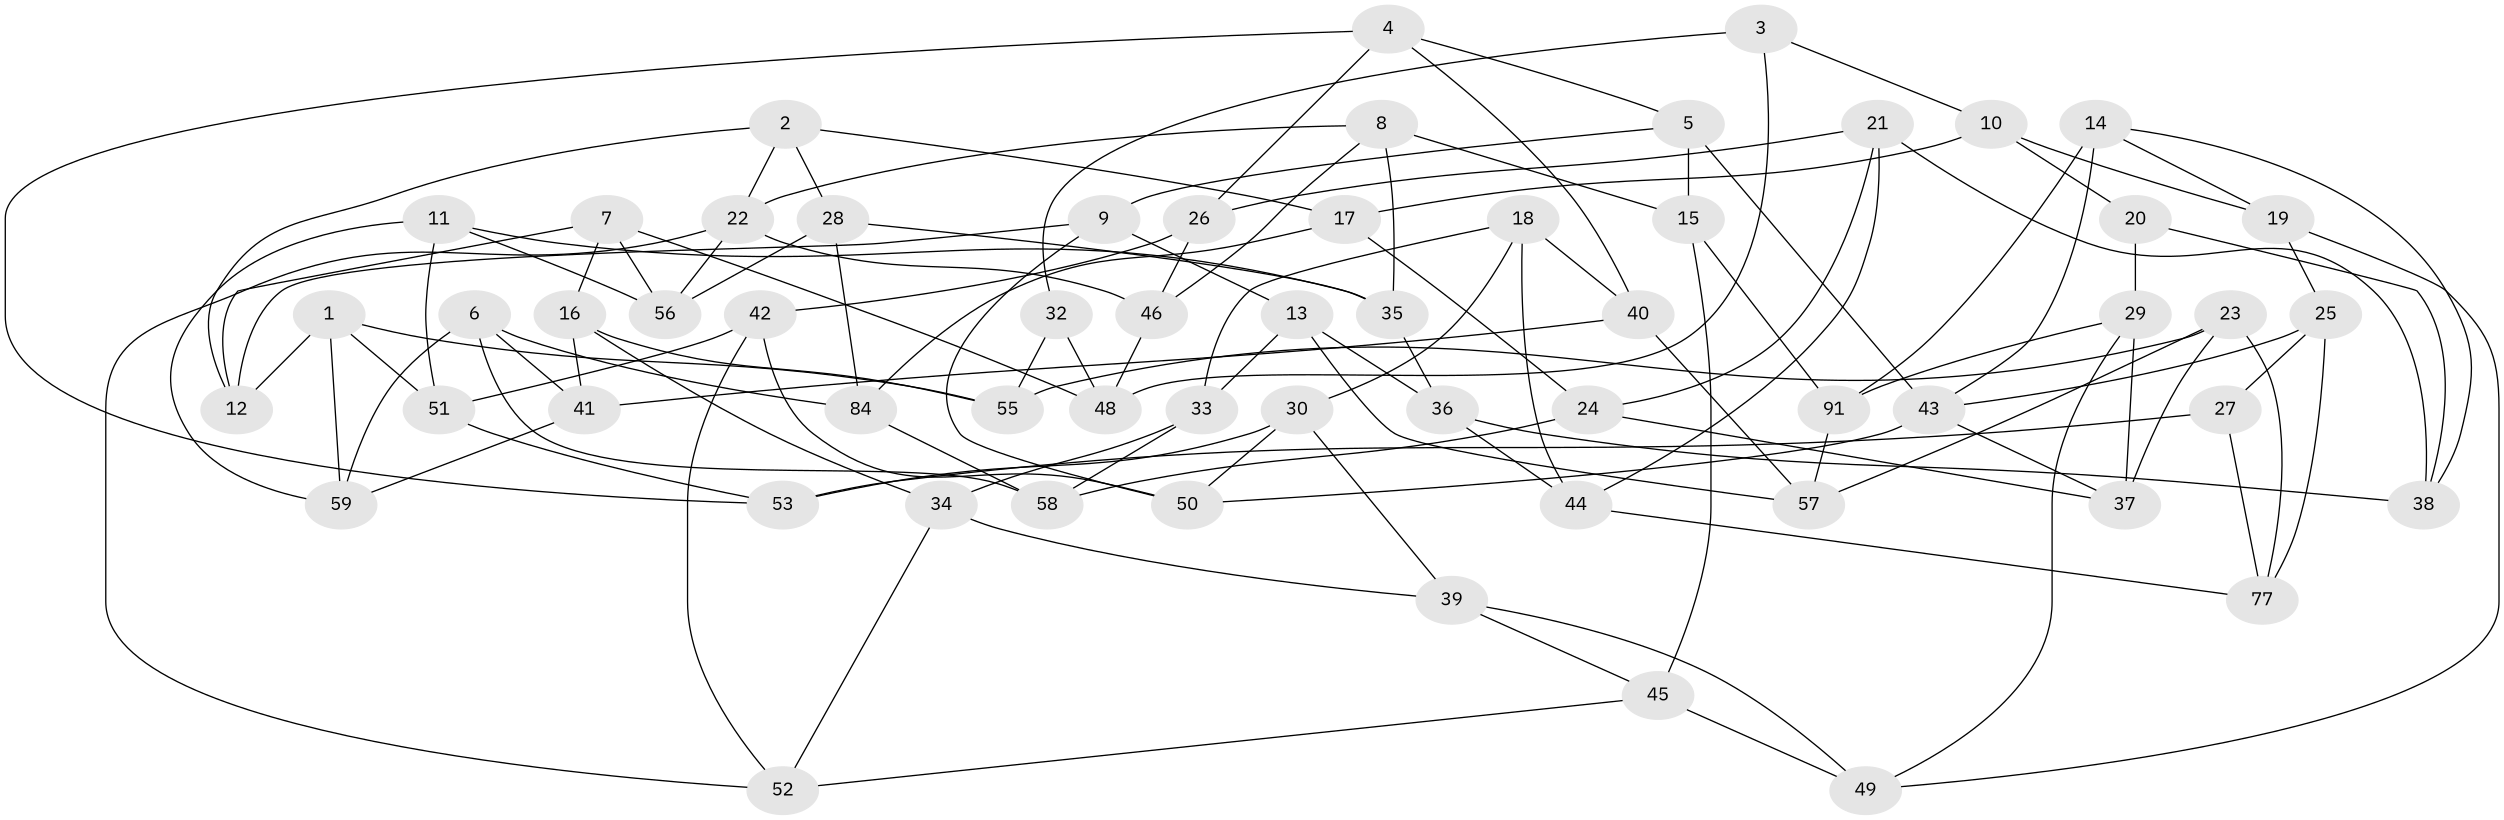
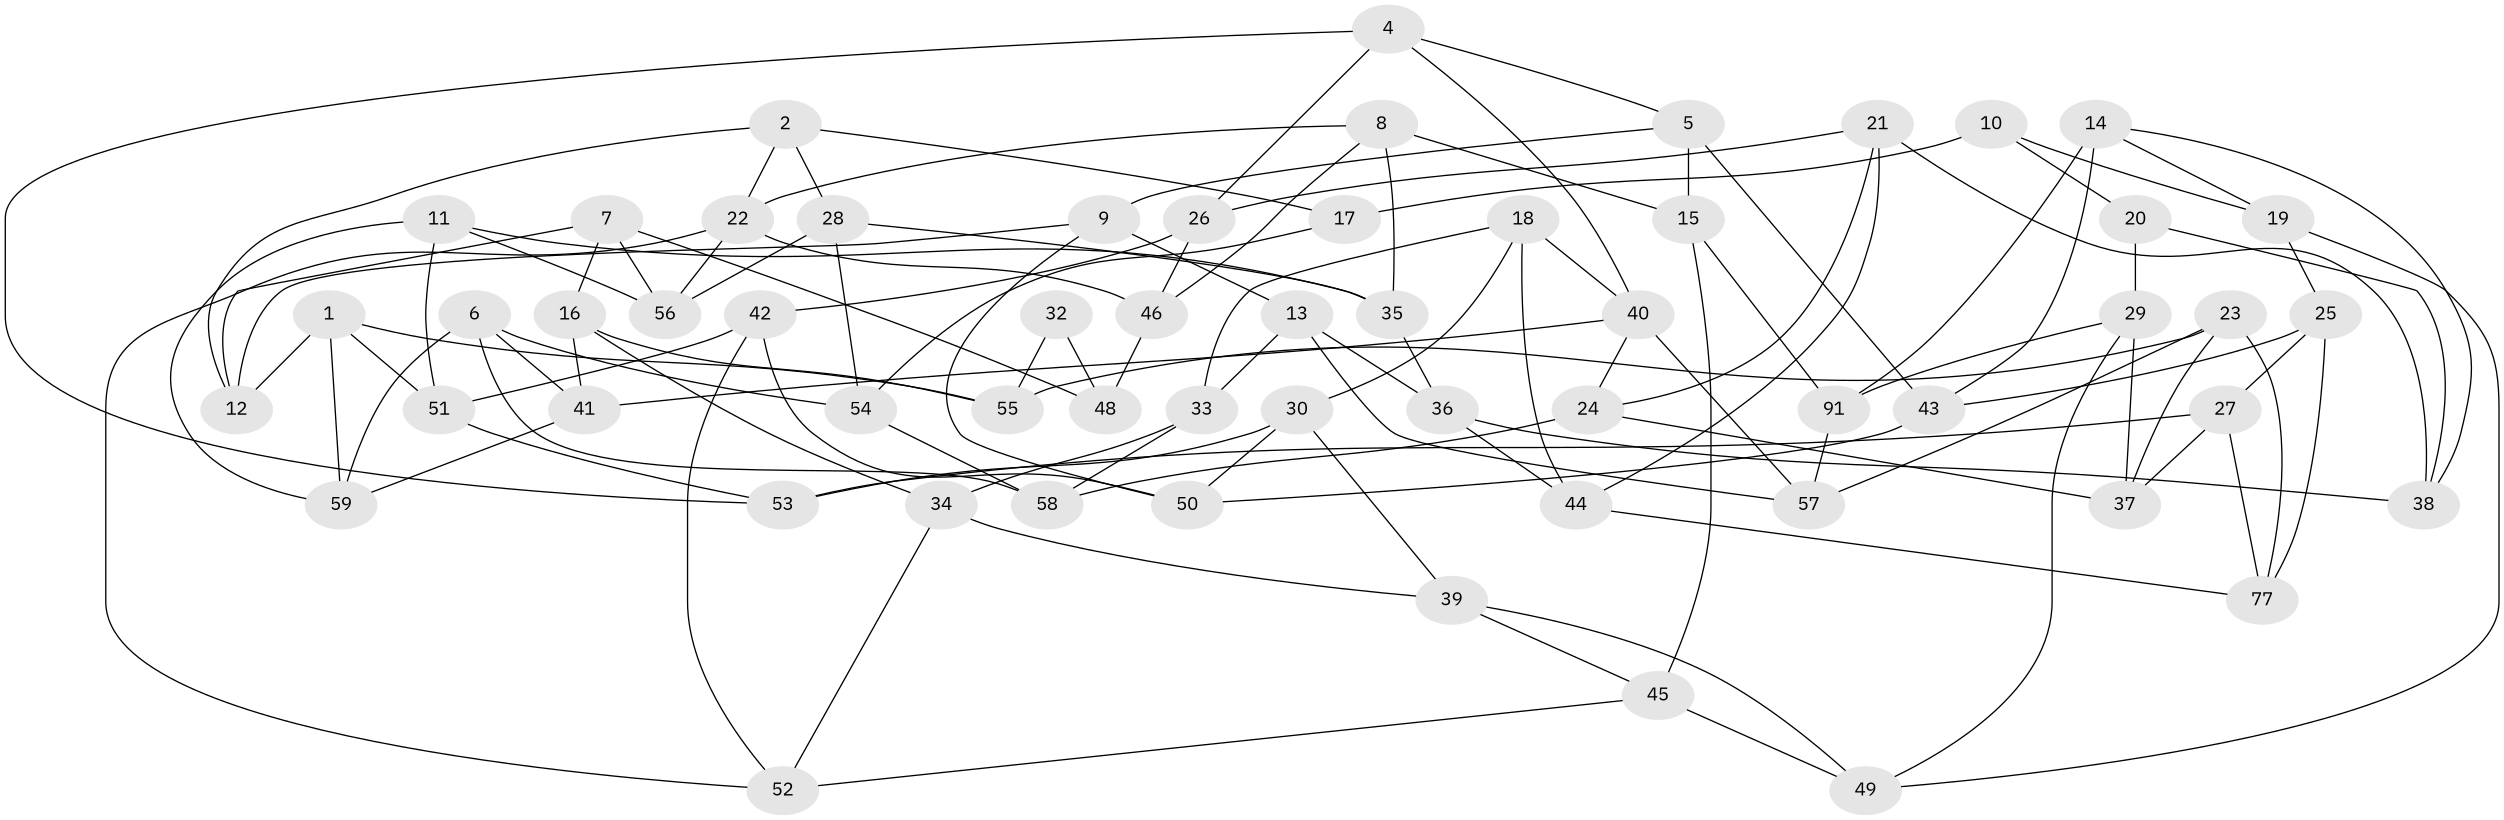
node "3": removed
edge "17" -- "24": now "40" -- "24"
node "84": label "84" -> "54"
edge "43" -- "37": now "27" -- "37"
